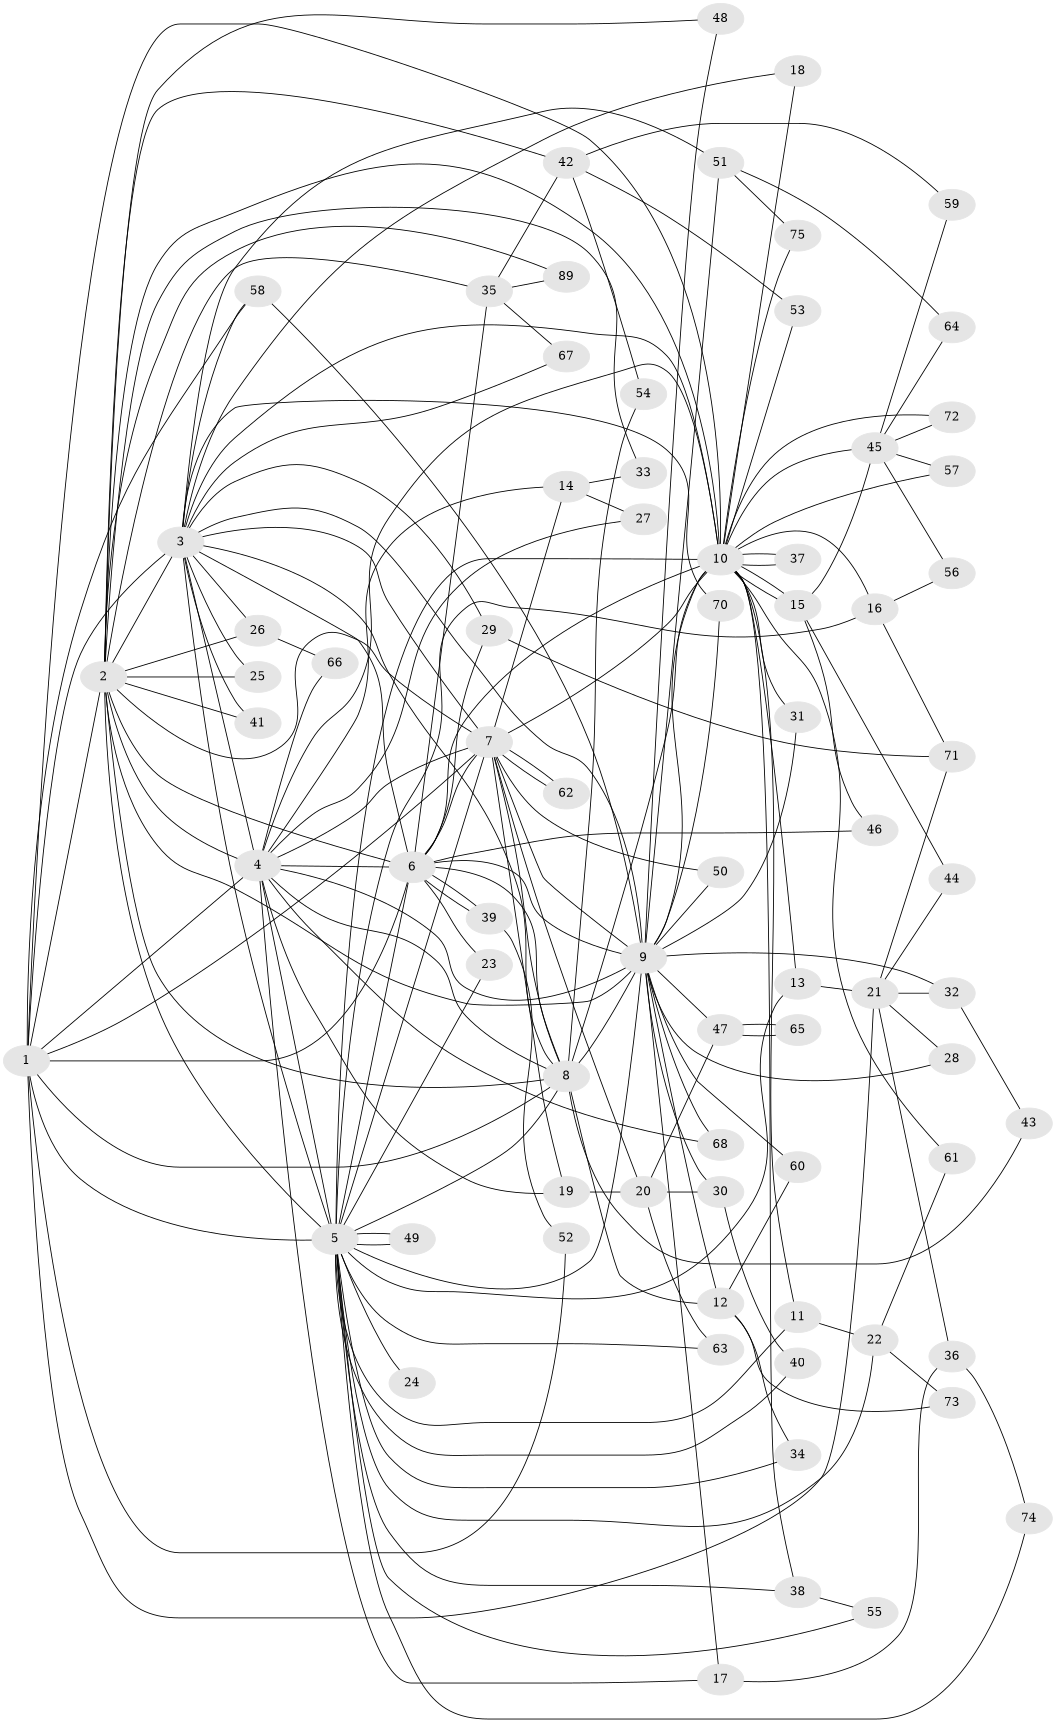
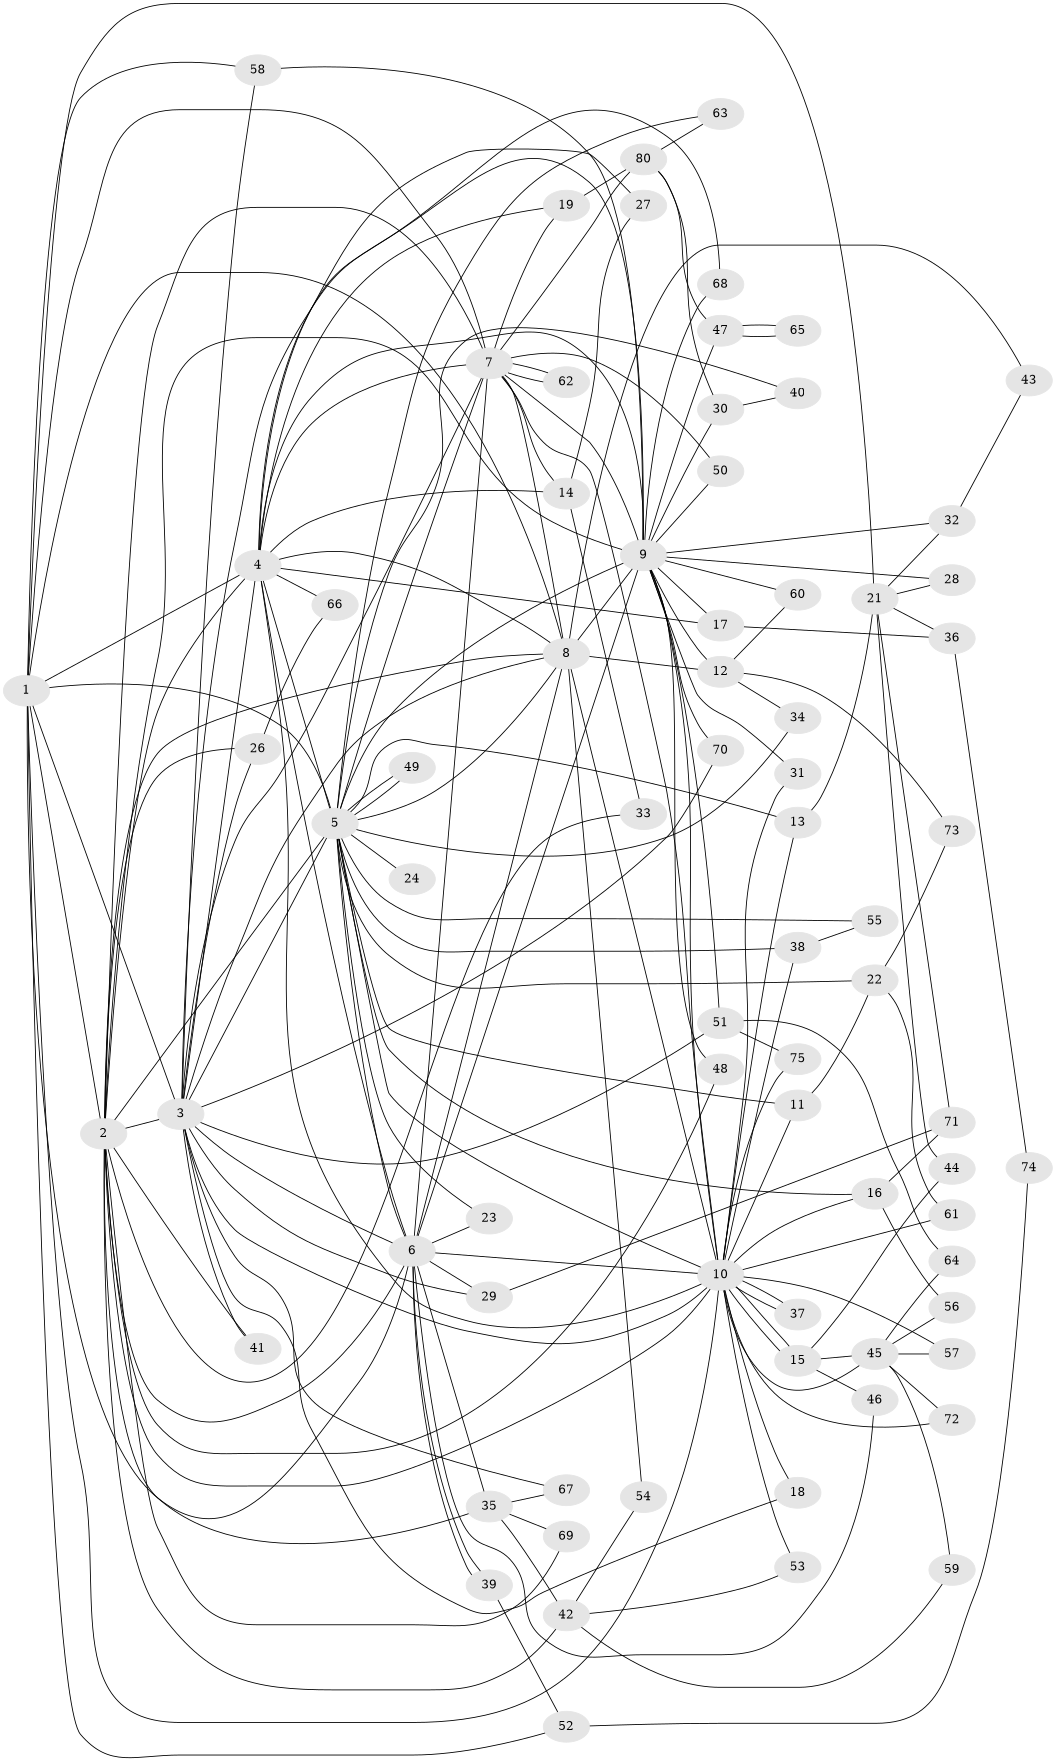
node "89": label "89" -> "69"
node "25": removed
node "20": label "20" -> "80"
edge "5" -- "74": now "52" -- "74"
